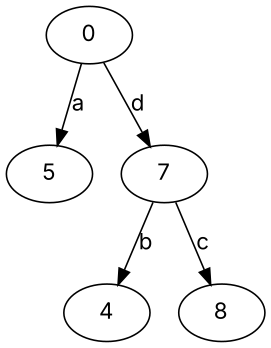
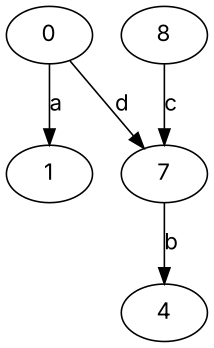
node "5": label "5" -> "1"
edge "7" -> "8": reversed
